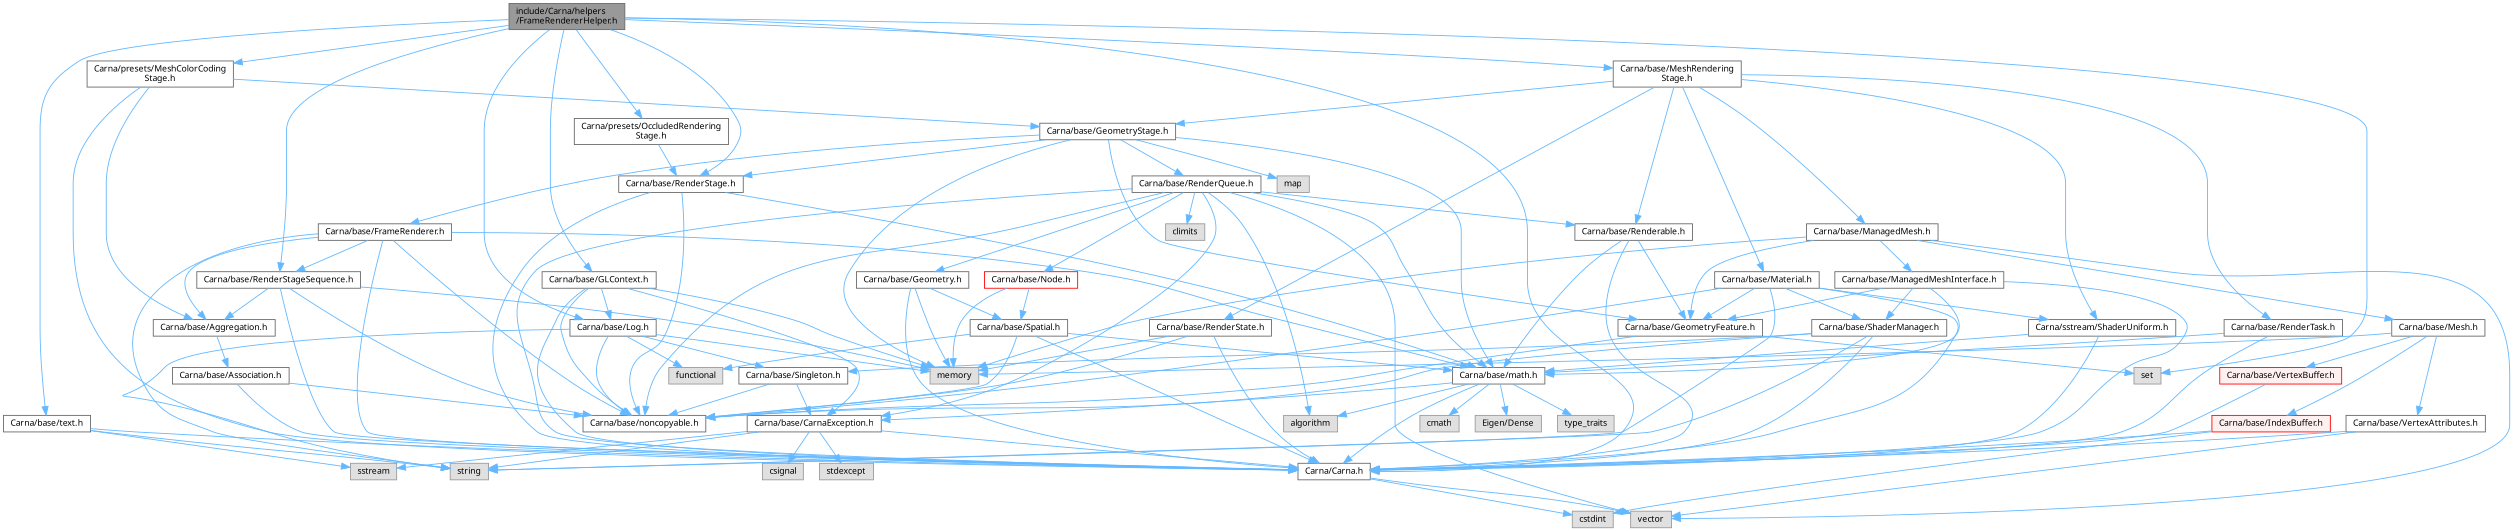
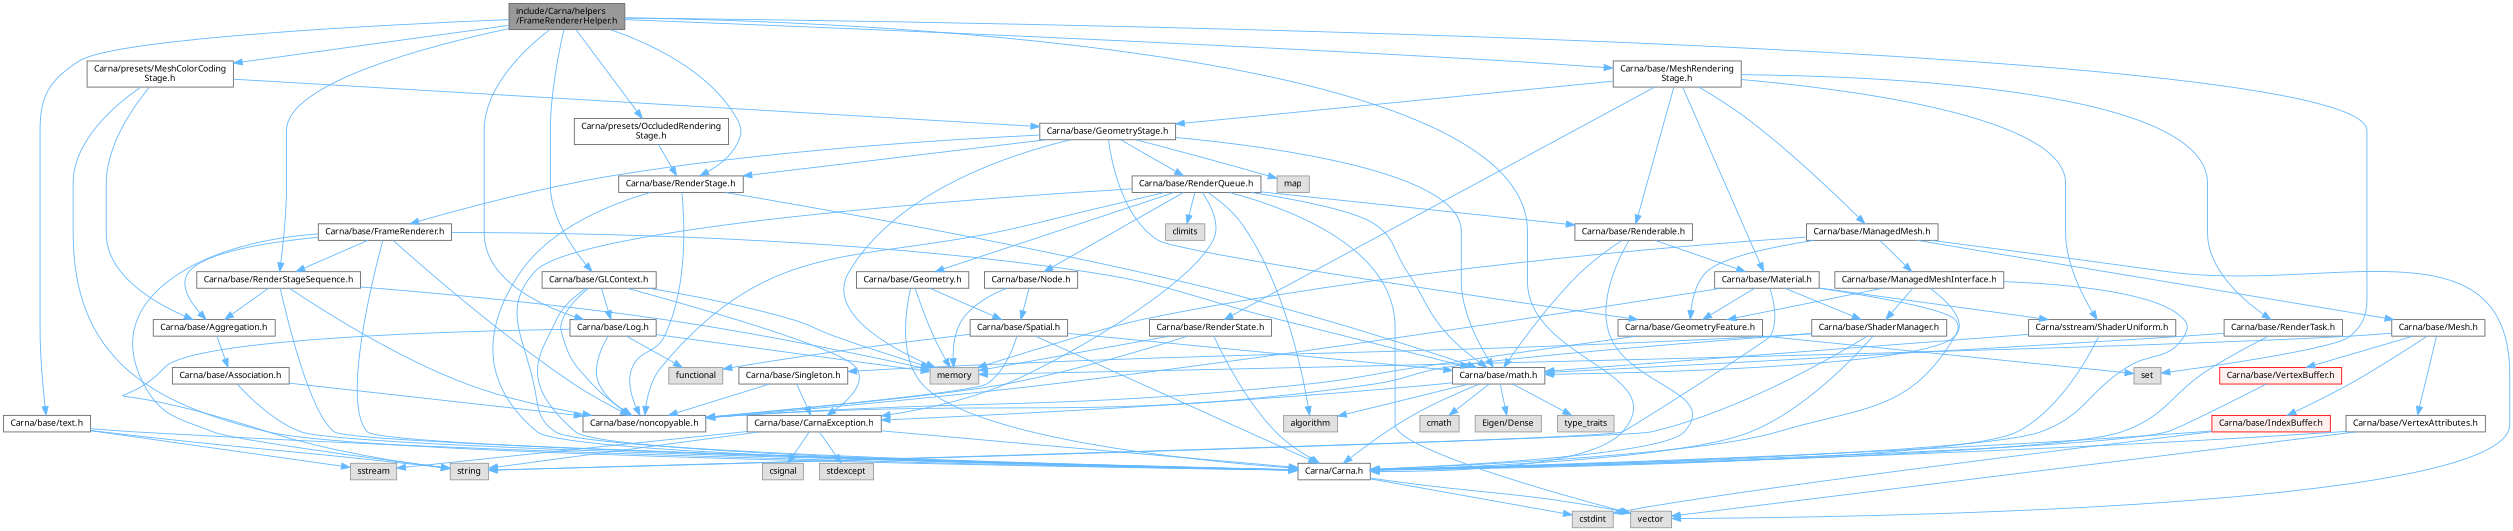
edge "Carna/base/Renderable.h" -> "Carna/base/GeometryFeature.h": now "Carna/base/Renderable.h" -> "Carna/base/Material.h"
node "Carna/base/Node.h": color red -> grey40
edge "Carna/base/Log.h" -> "Carna/base/Singleton.h": removed
